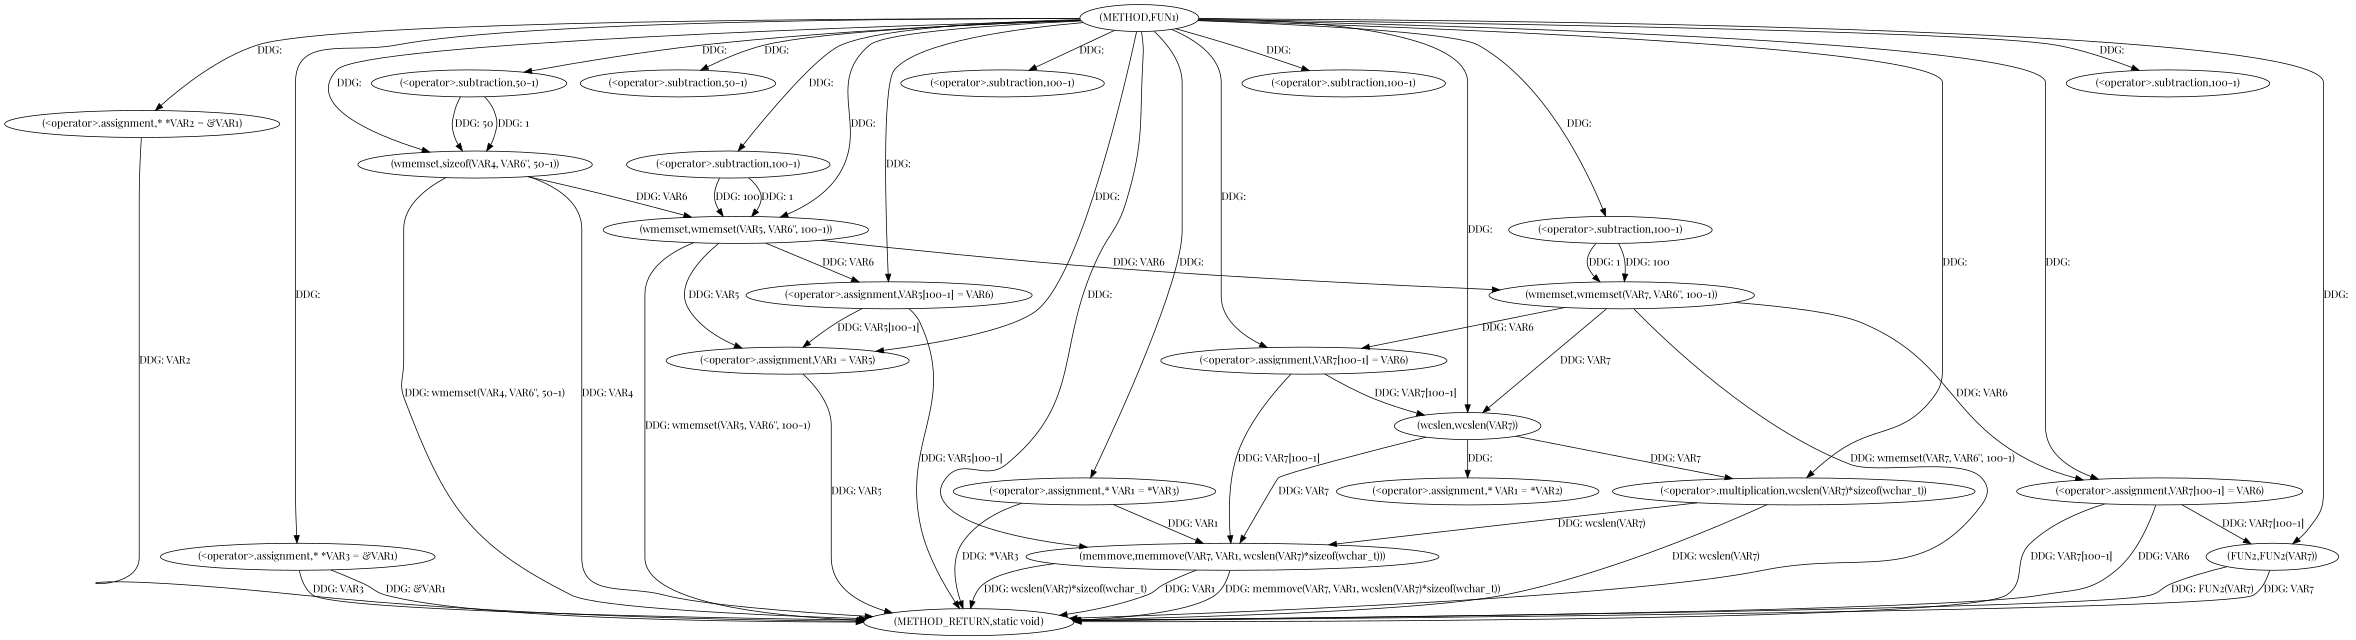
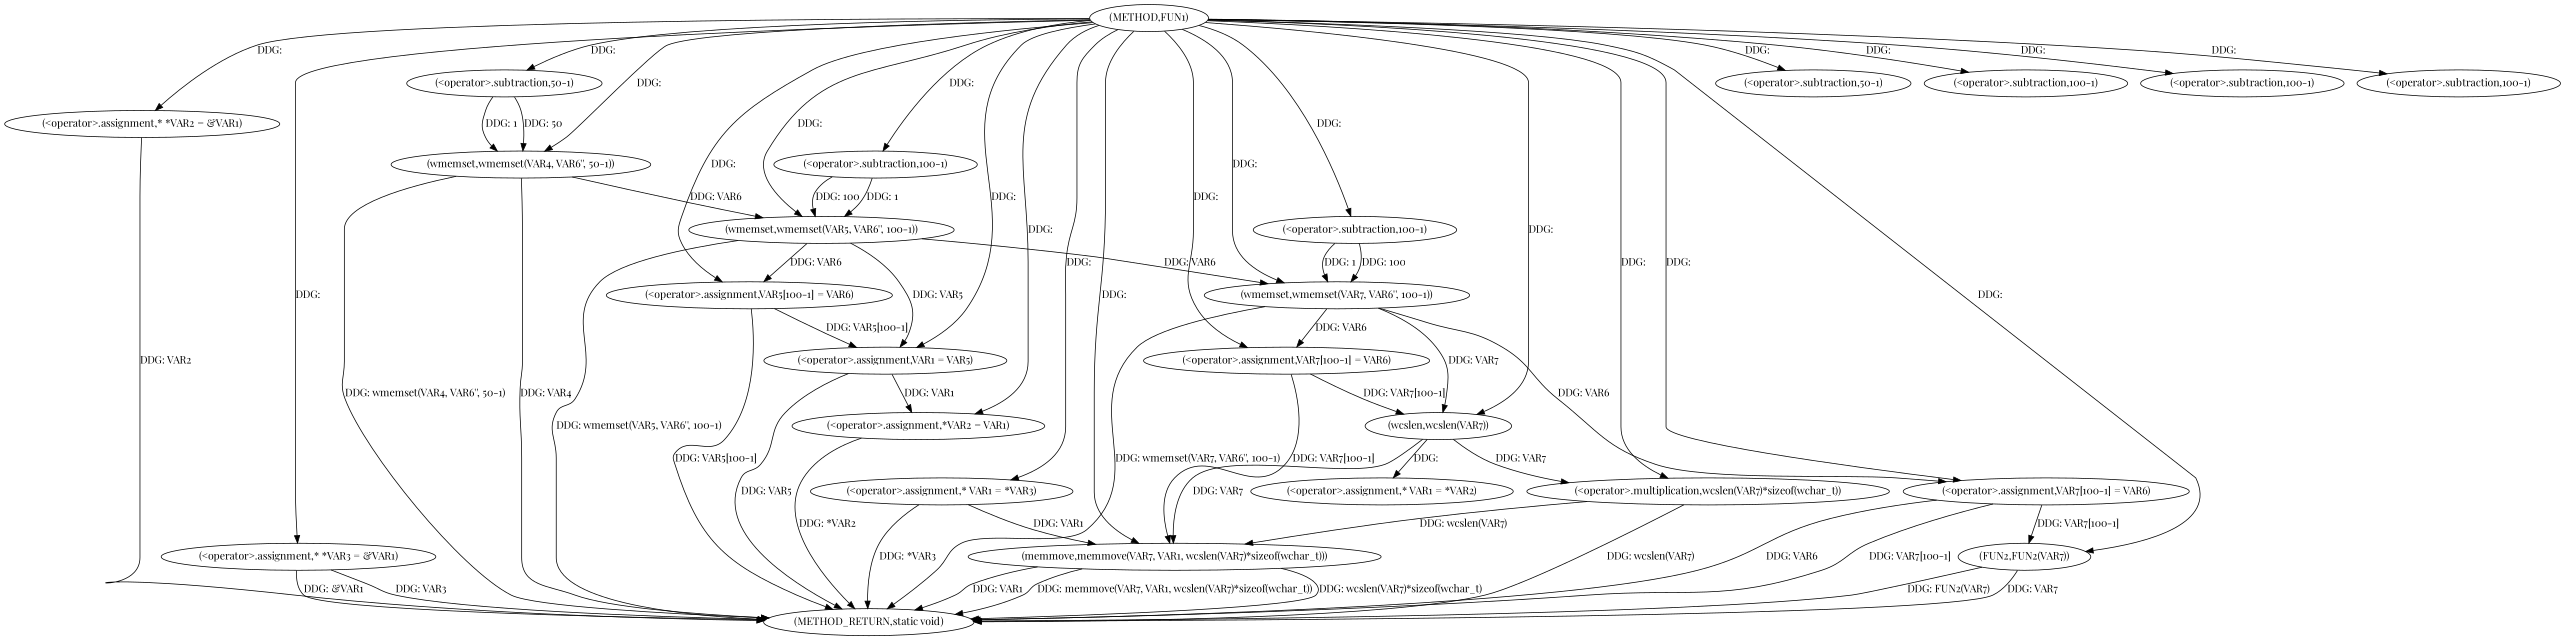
edge "(METHOD,FUN1)" -> "(wmemset,wmemset(VAR7, VAR6'', 100-1))": added, label "DDG:"
node "(wmemset,sizeof(VAR4, VAR6'', 50-1))": label "(wmemset,sizeof(VAR4, VAR6'', 50-1))" -> "(wmemset,wmemset(VAR4, VAR6'', 50-1))"
node "(<operator>.assignment,*VAR2 = VAR1)": added
